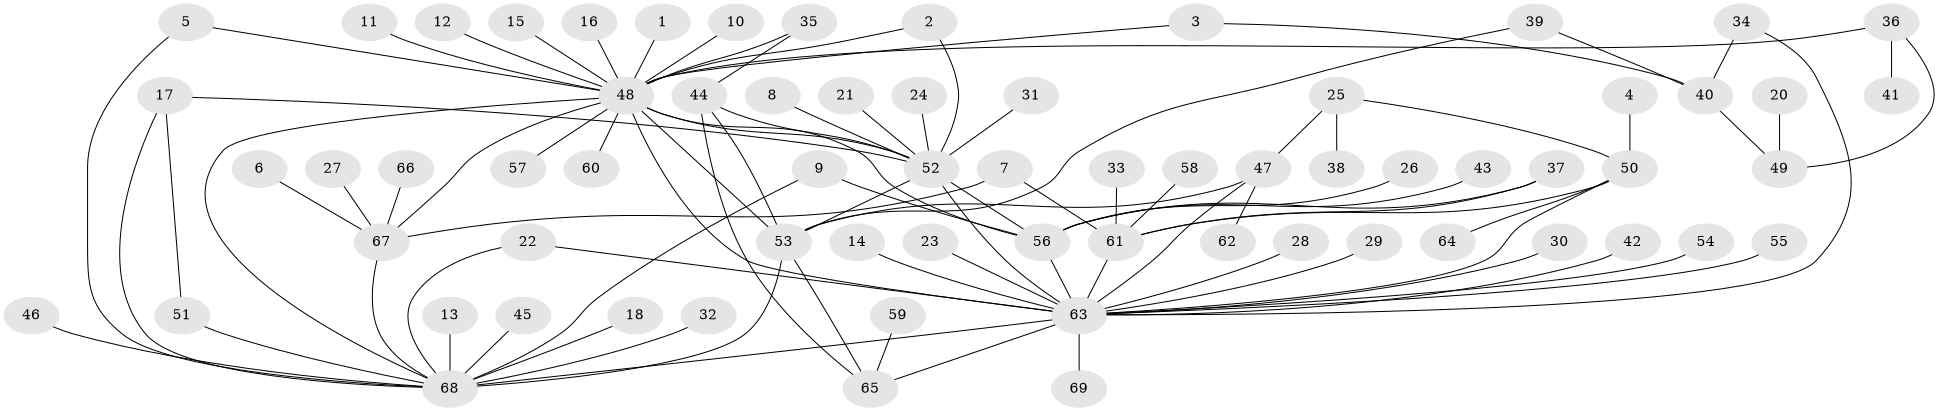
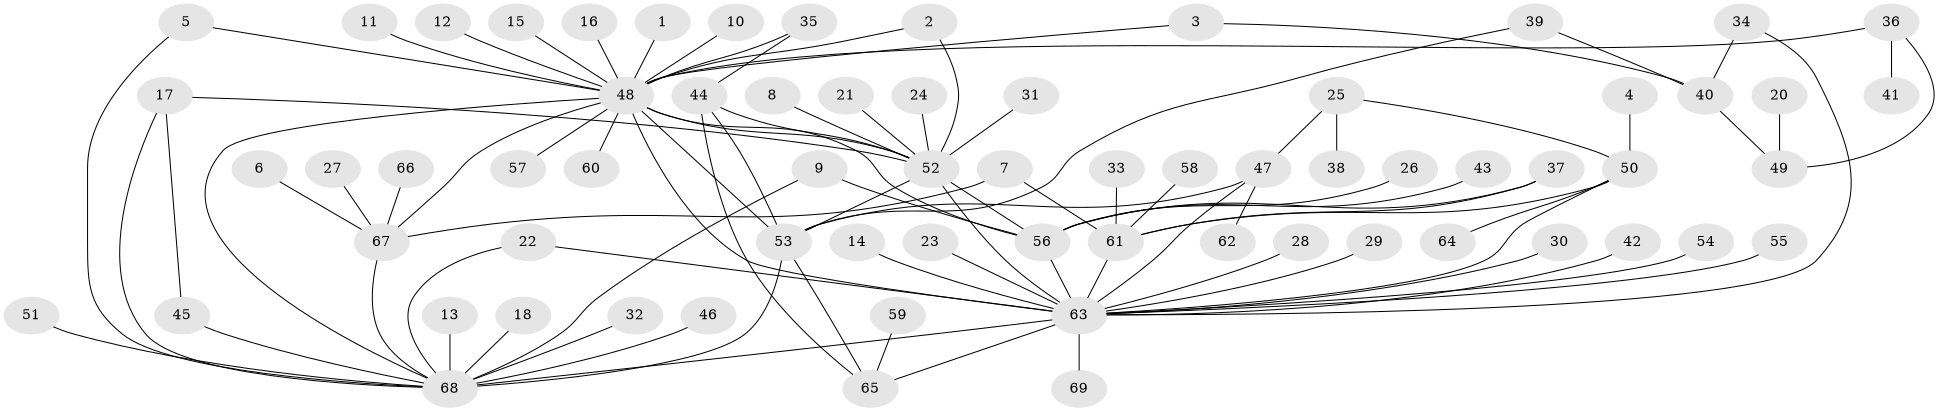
edge "17" -- "51": now "17" -- "45"
